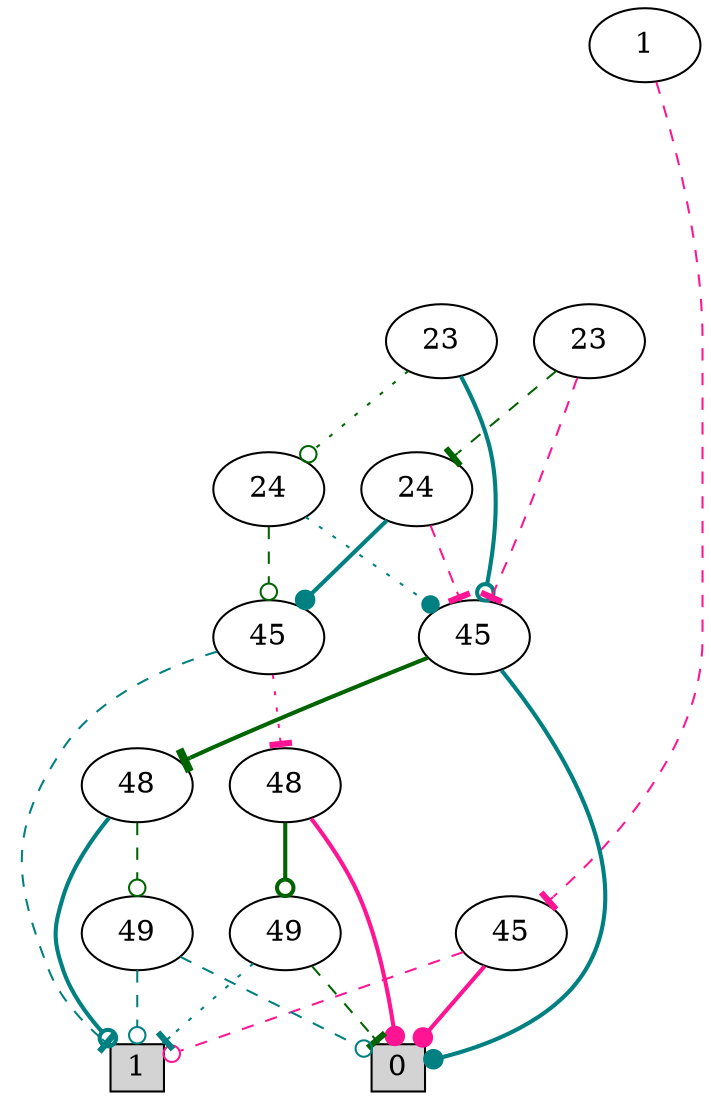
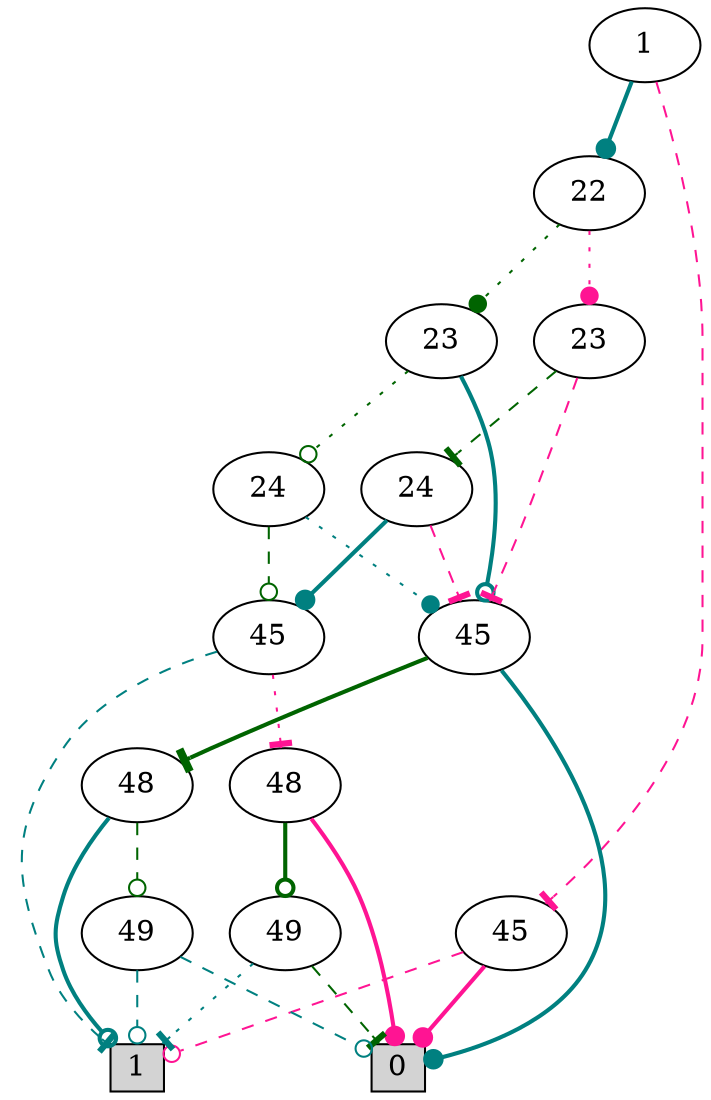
node "22": added
